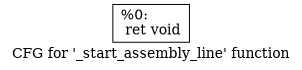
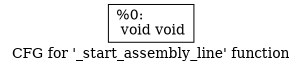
node "%0:": text "ret void" -> "void void"
